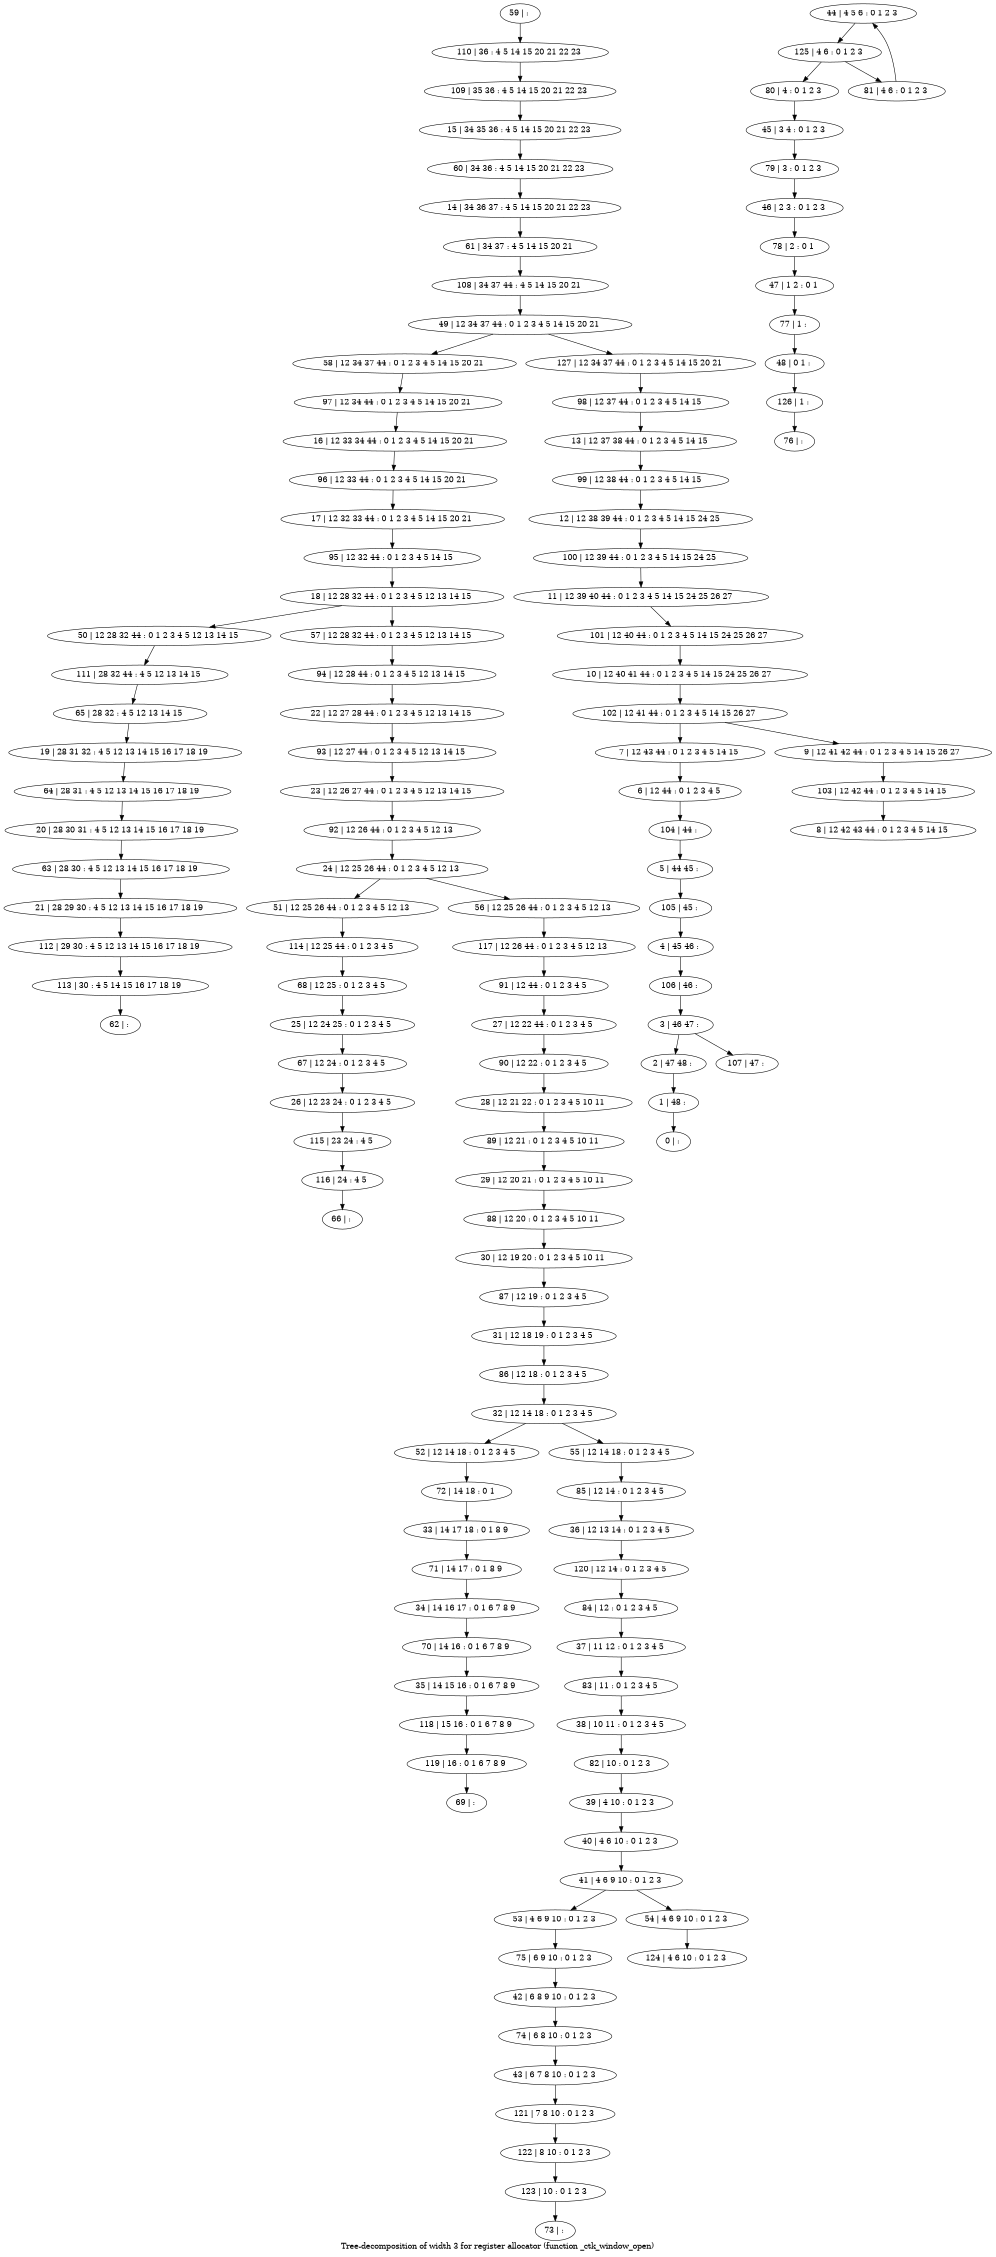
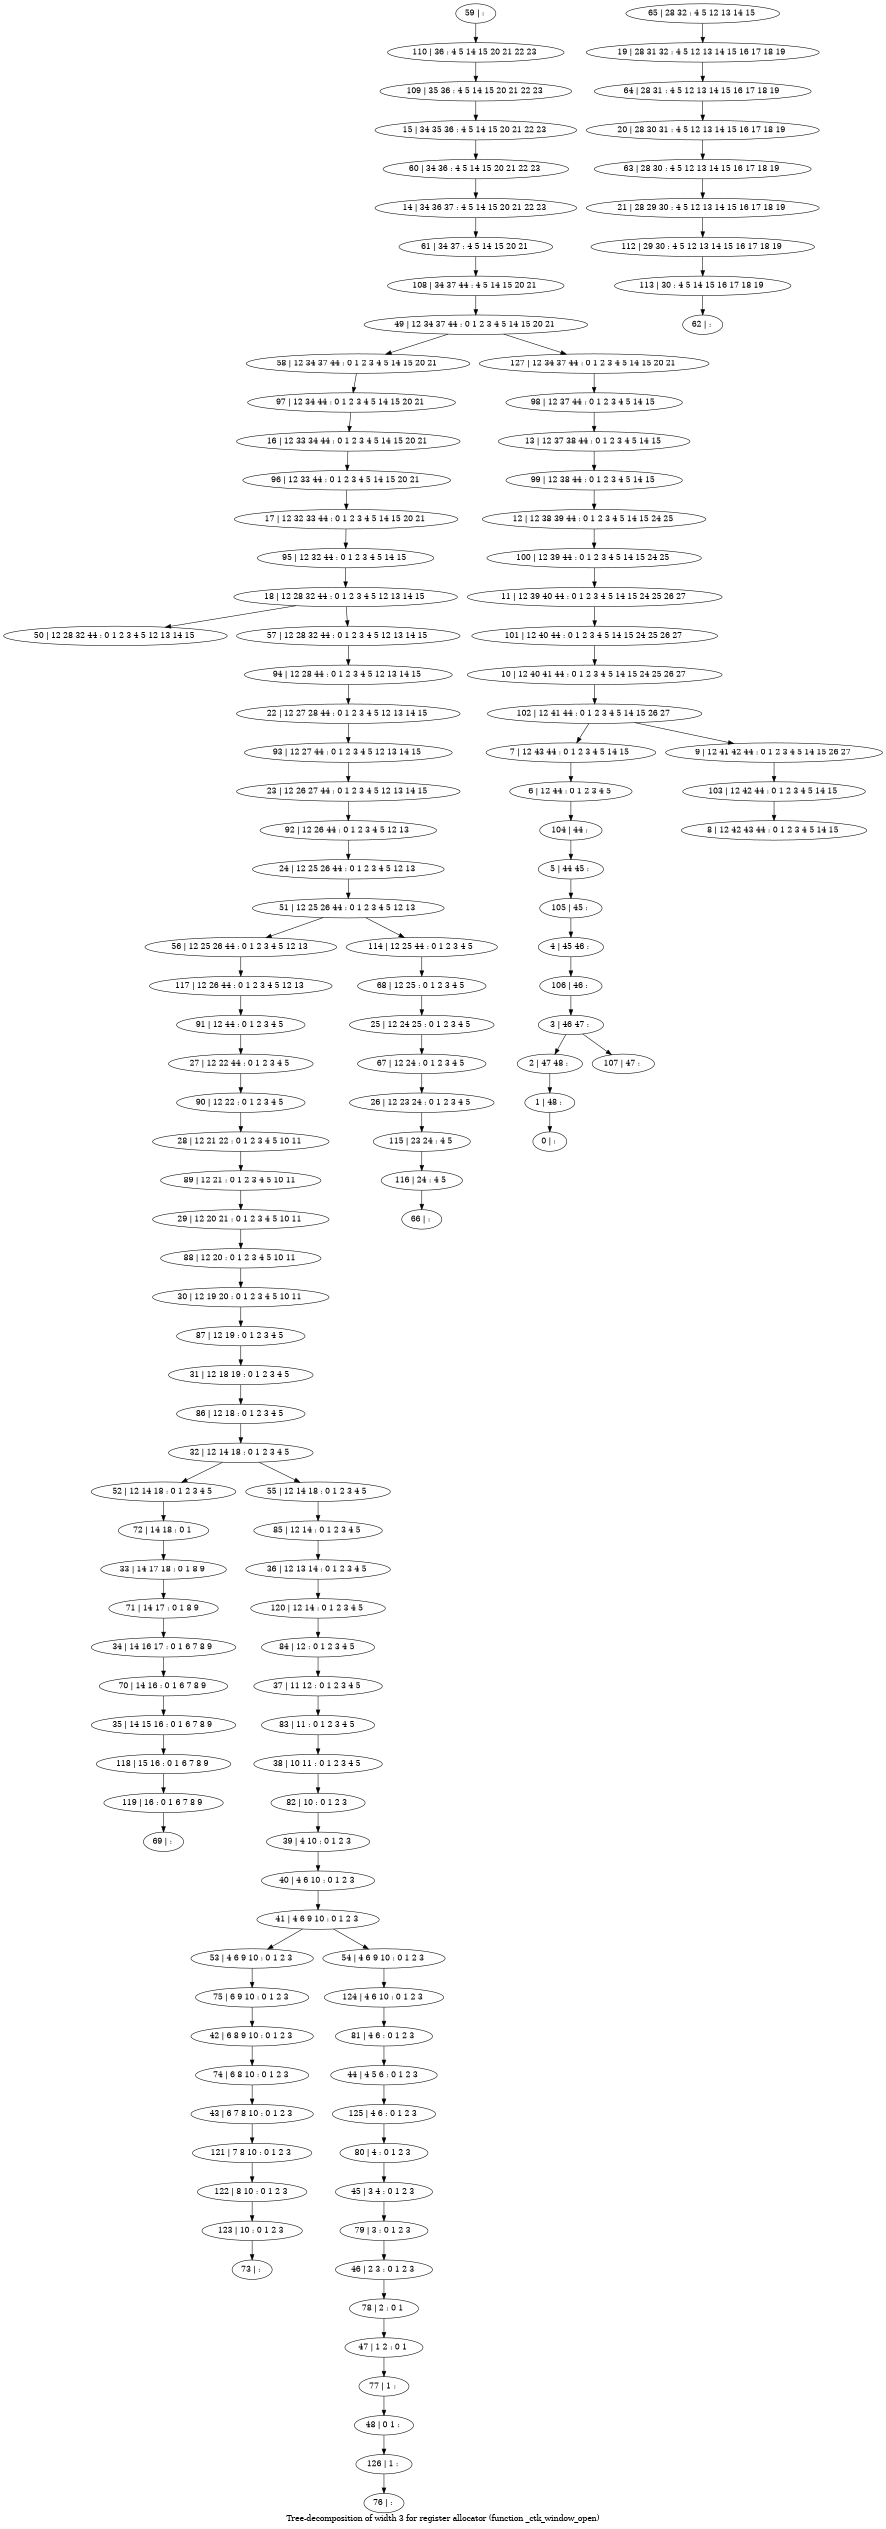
edge "125 | 4 6 : 0 1 2 3" -> "81 | 4 6 : 0 1 2 3": now "124 | 4 6 10 : 0 1 2 3" -> "81 | 4 6 : 0 1 2 3"
node "111 | 28 32 44 : 4 5 12 13 14 15": removed
edge "24 | 12 25 26 44 : 0 1 2 3 4 5 12 13" -> "56 | 12 25 26 44 : 0 1 2 3 4 5 12 13": now "51 | 12 25 26 44 : 0 1 2 3 4 5 12 13" -> "56 | 12 25 26 44 : 0 1 2 3 4 5 12 13"
